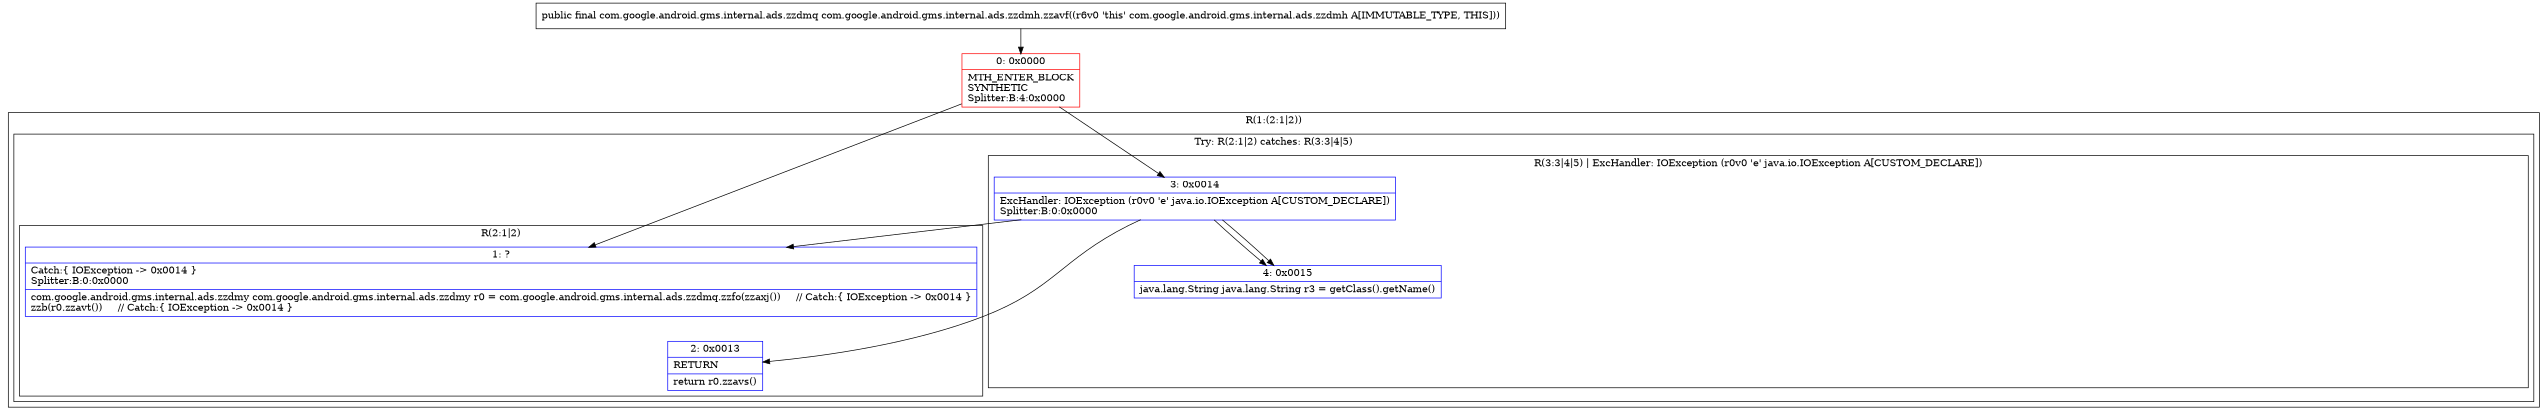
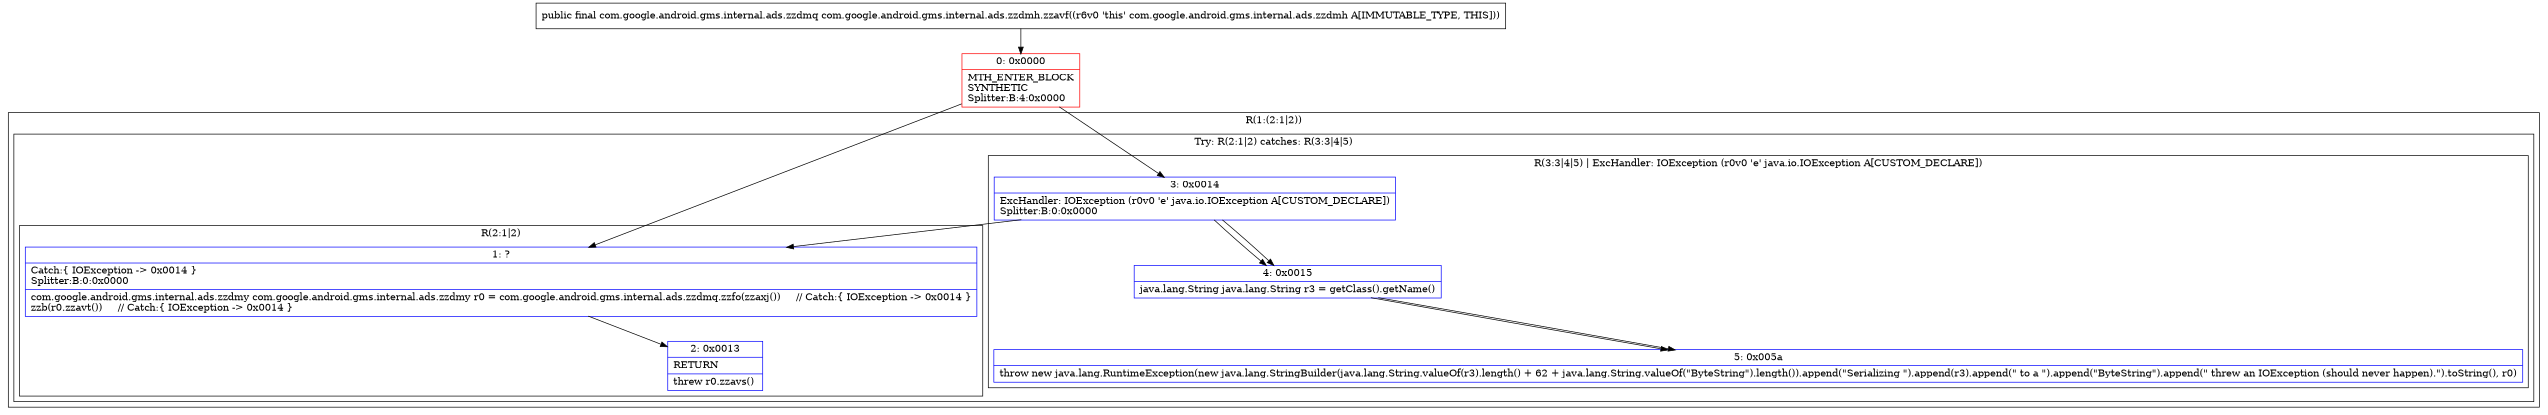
edge "3: 0x0014" -> "2: 0x0013": now "1: ?" -> "2: 0x0013"
node "5: 0x005a": added
node "2: 0x0013": text "return r0.zzavs()" -> "threw r0.zzavs()"
